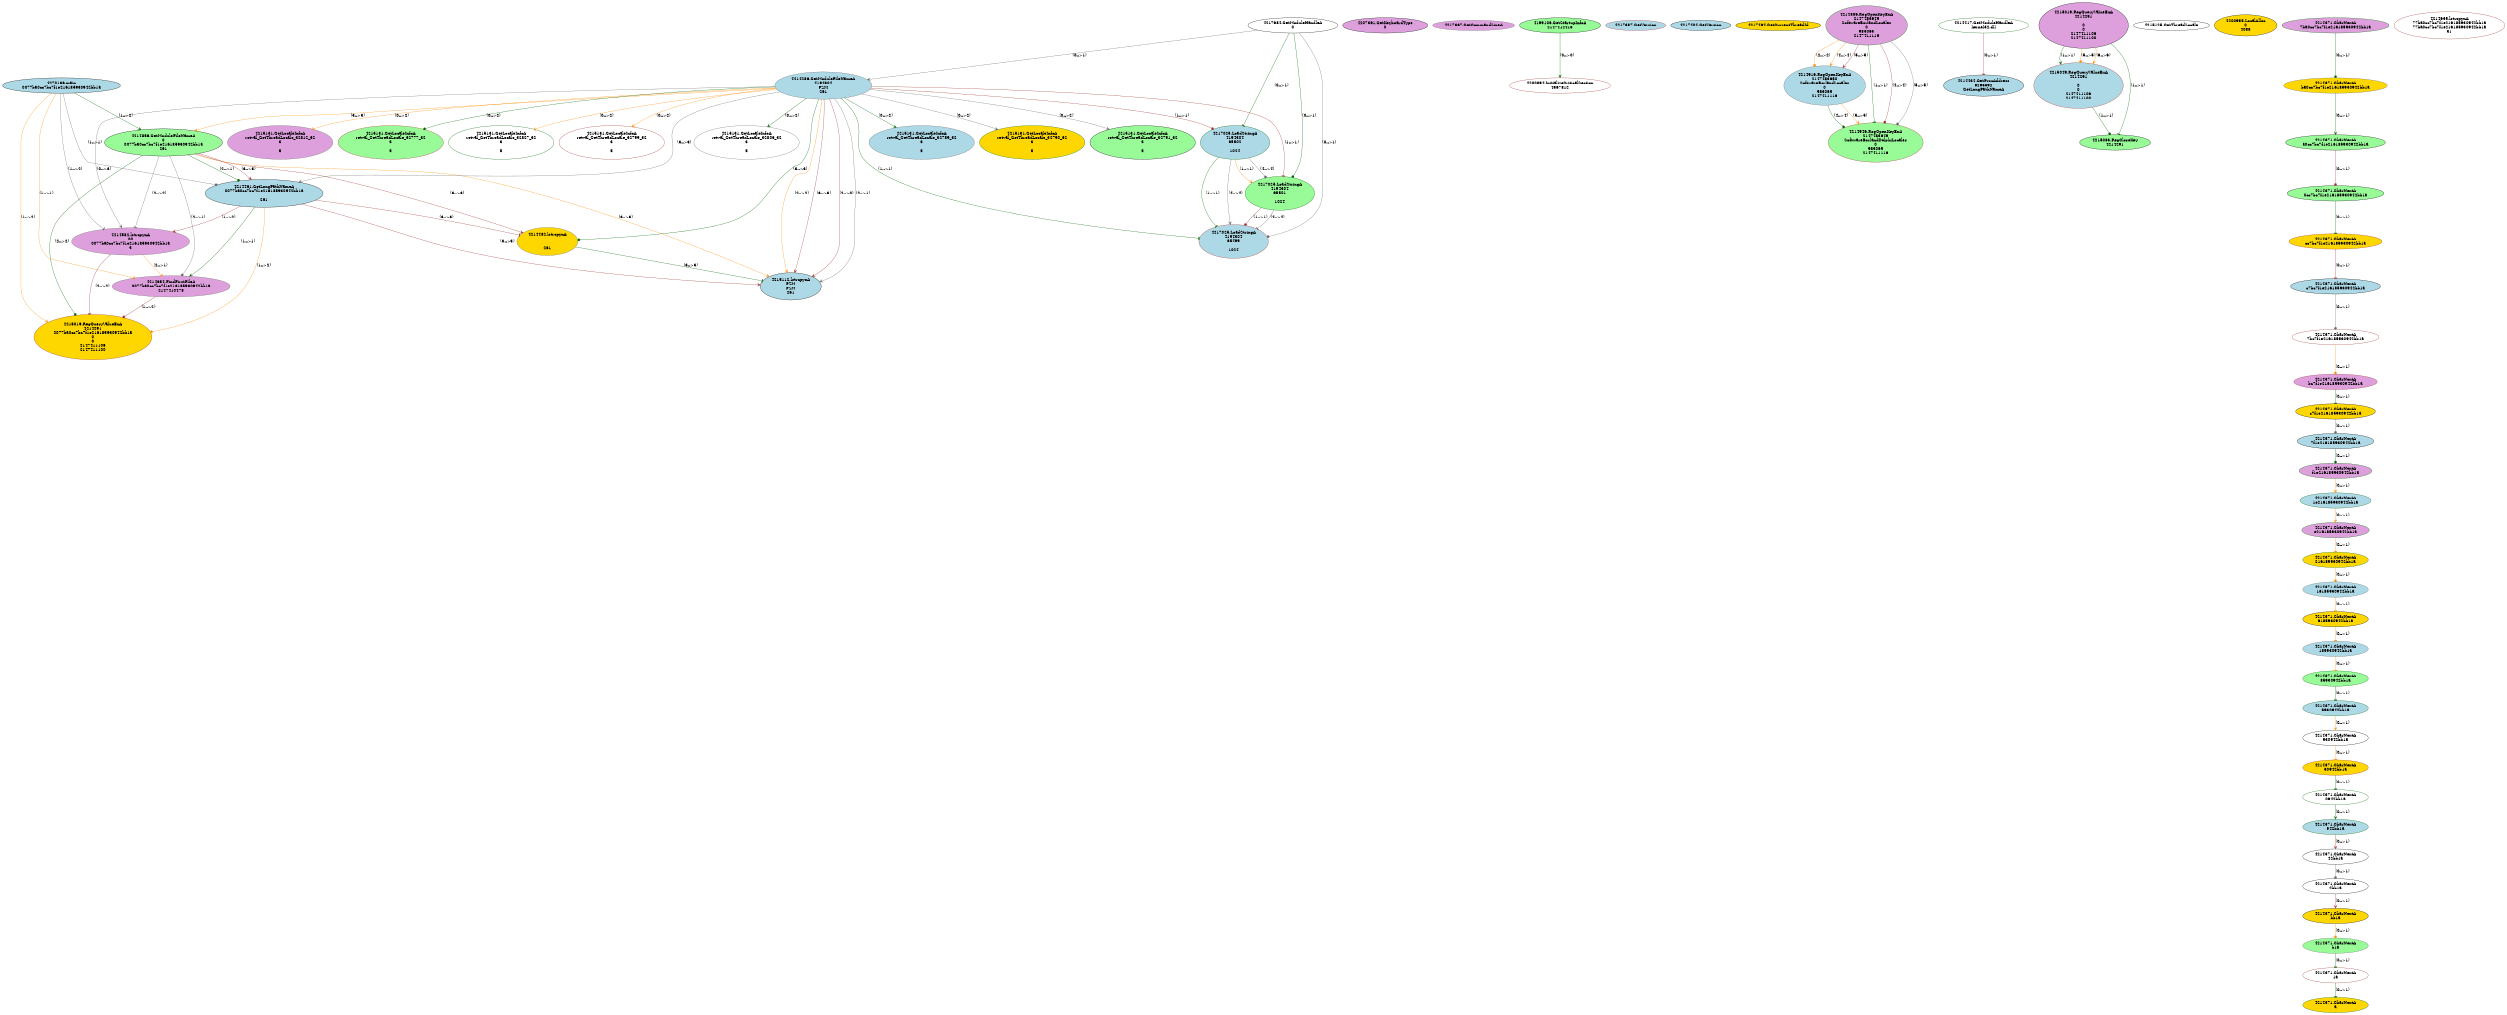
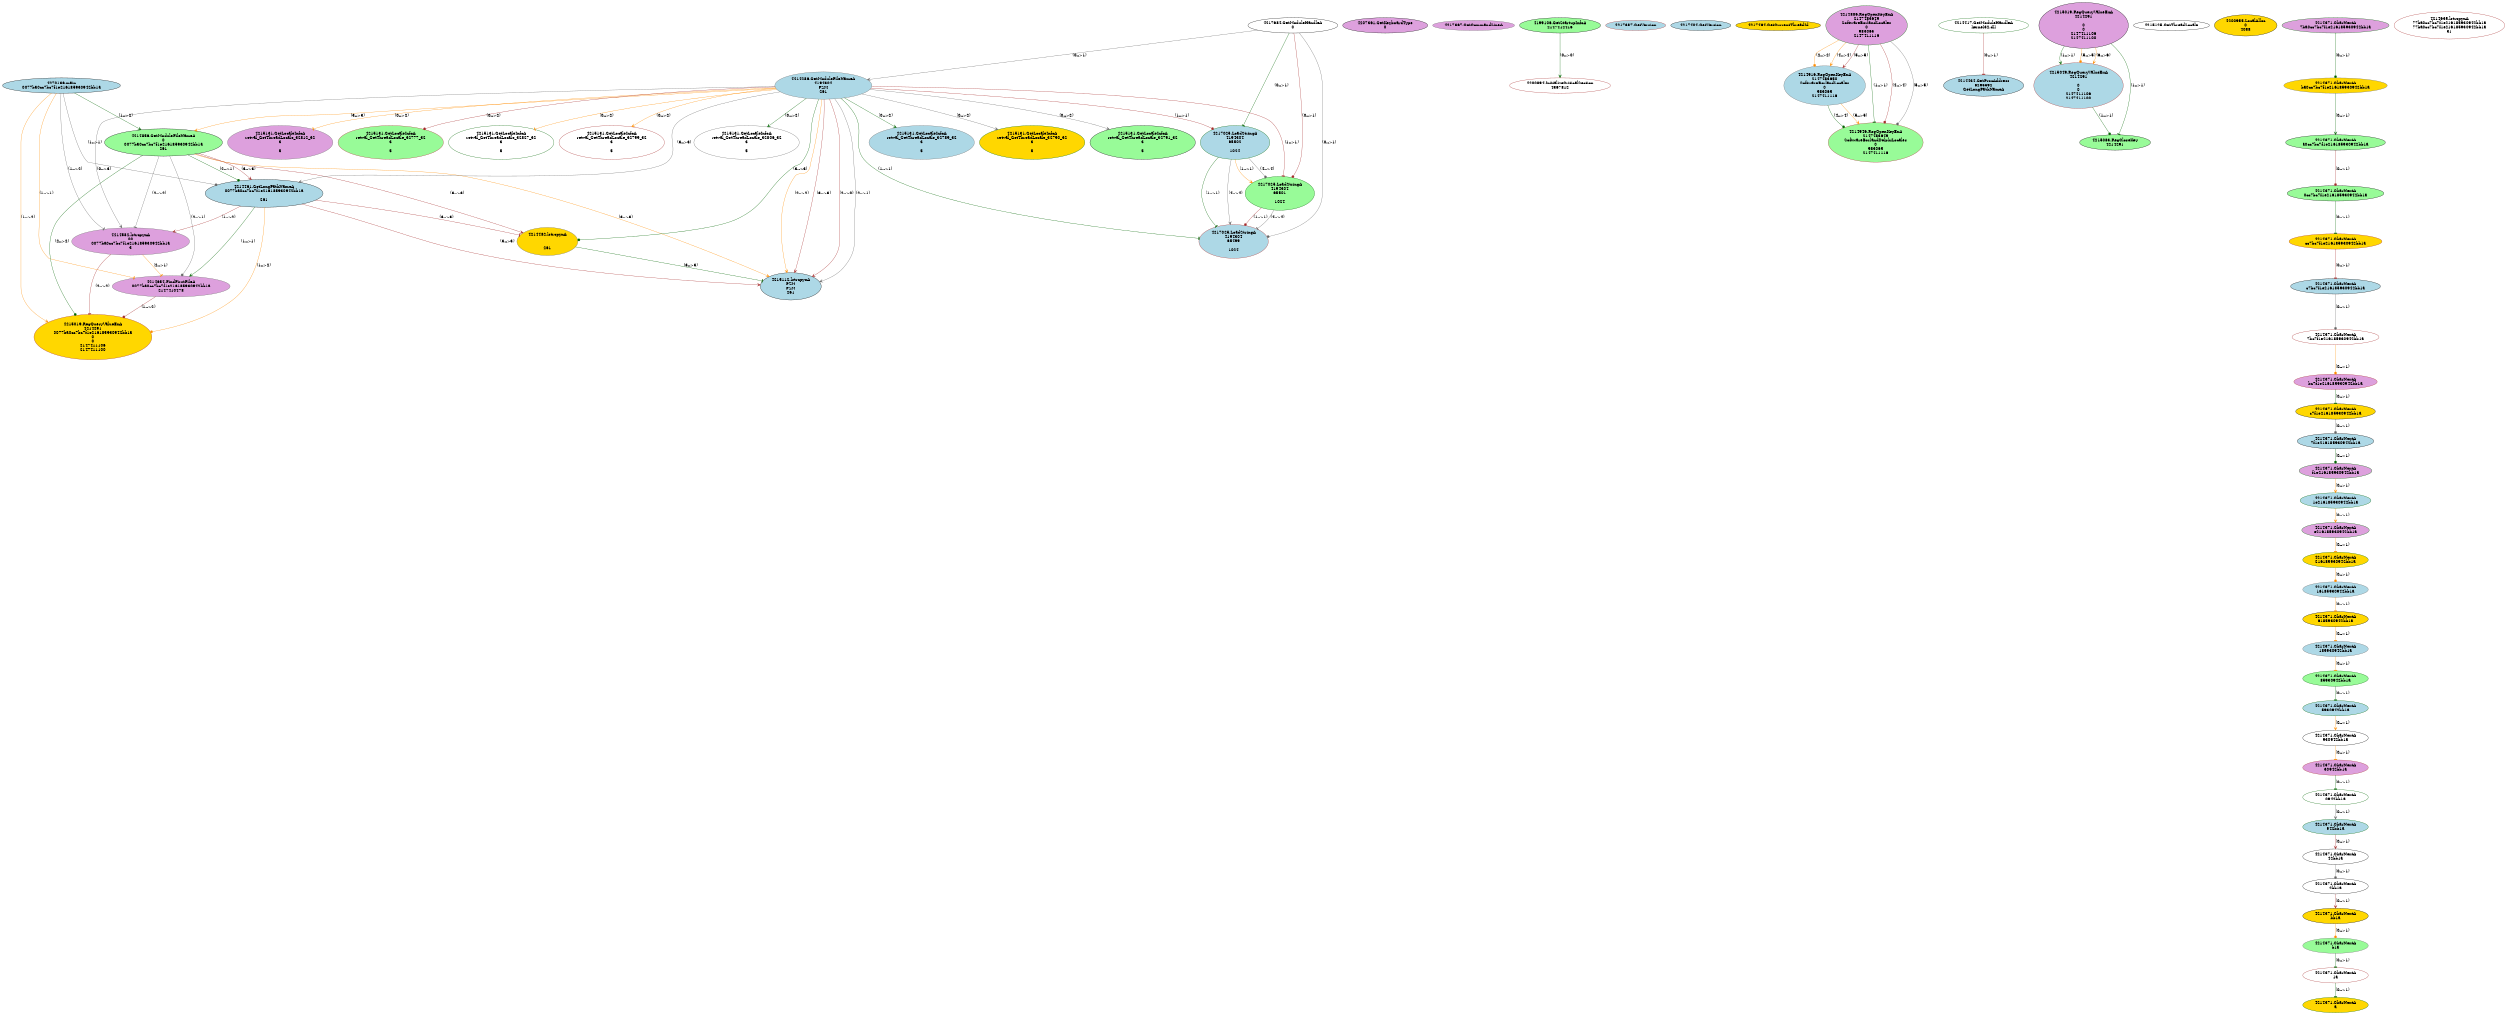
edge "4214286.GetModuleFileNameA 4194304 PZM 261" -> "4215131.GetLocaleInfoA retval_GetThreadLocale_32777_32 3 5": color darkgreen -> brown
edge "4217684.GetModuleHandleA 0" -> "4217025.LoadStringA 4194304 65501 1024": color darkgreen -> brown
node "4214371.CharNextA 30942bb1a": fillcolor gold -> plum
edge "4214371.CharNextA 0942bb1a" -> "4214371.CharNextA 942bb1a": color darkgreen -> gray40
